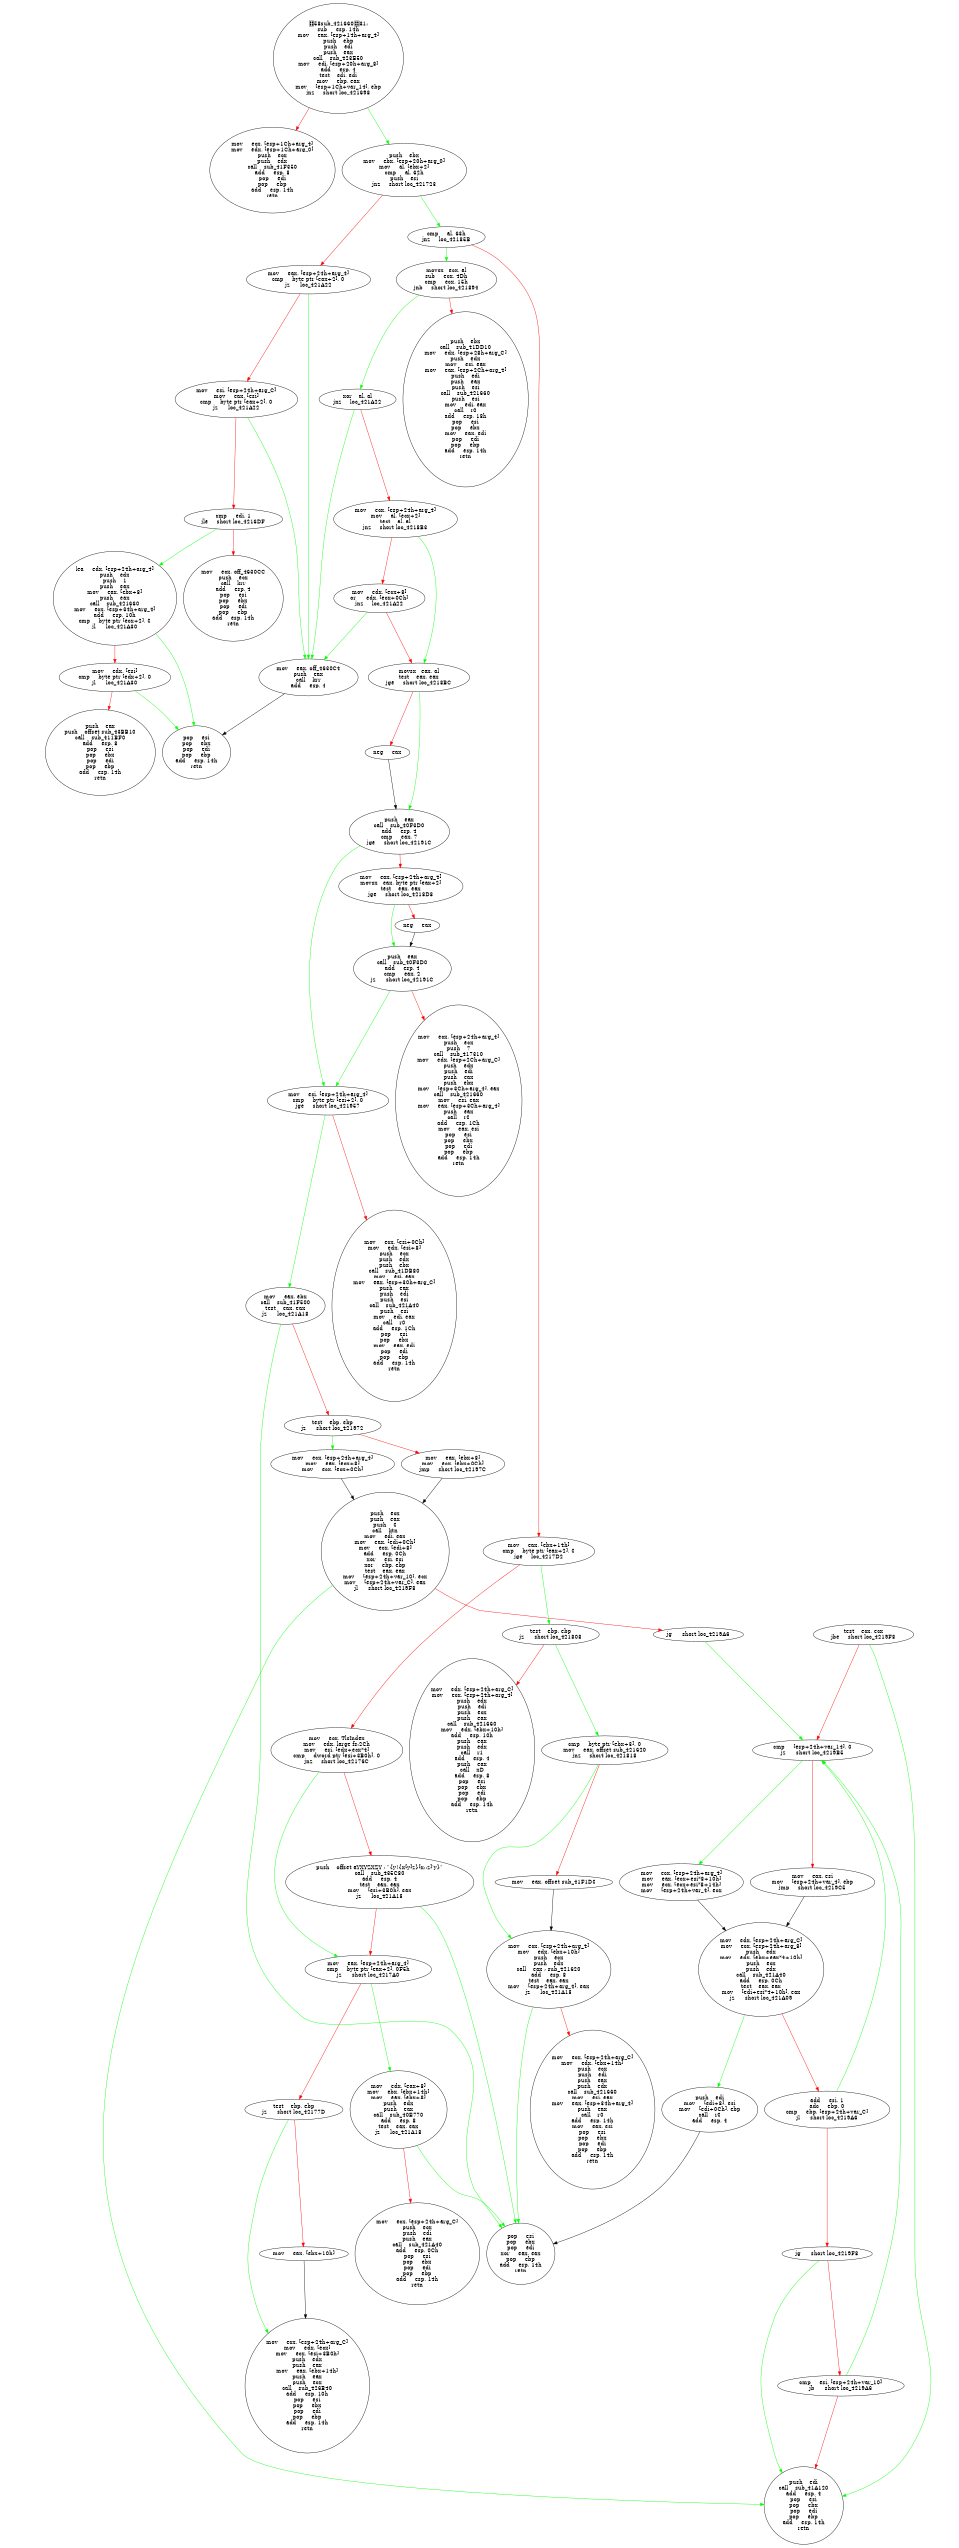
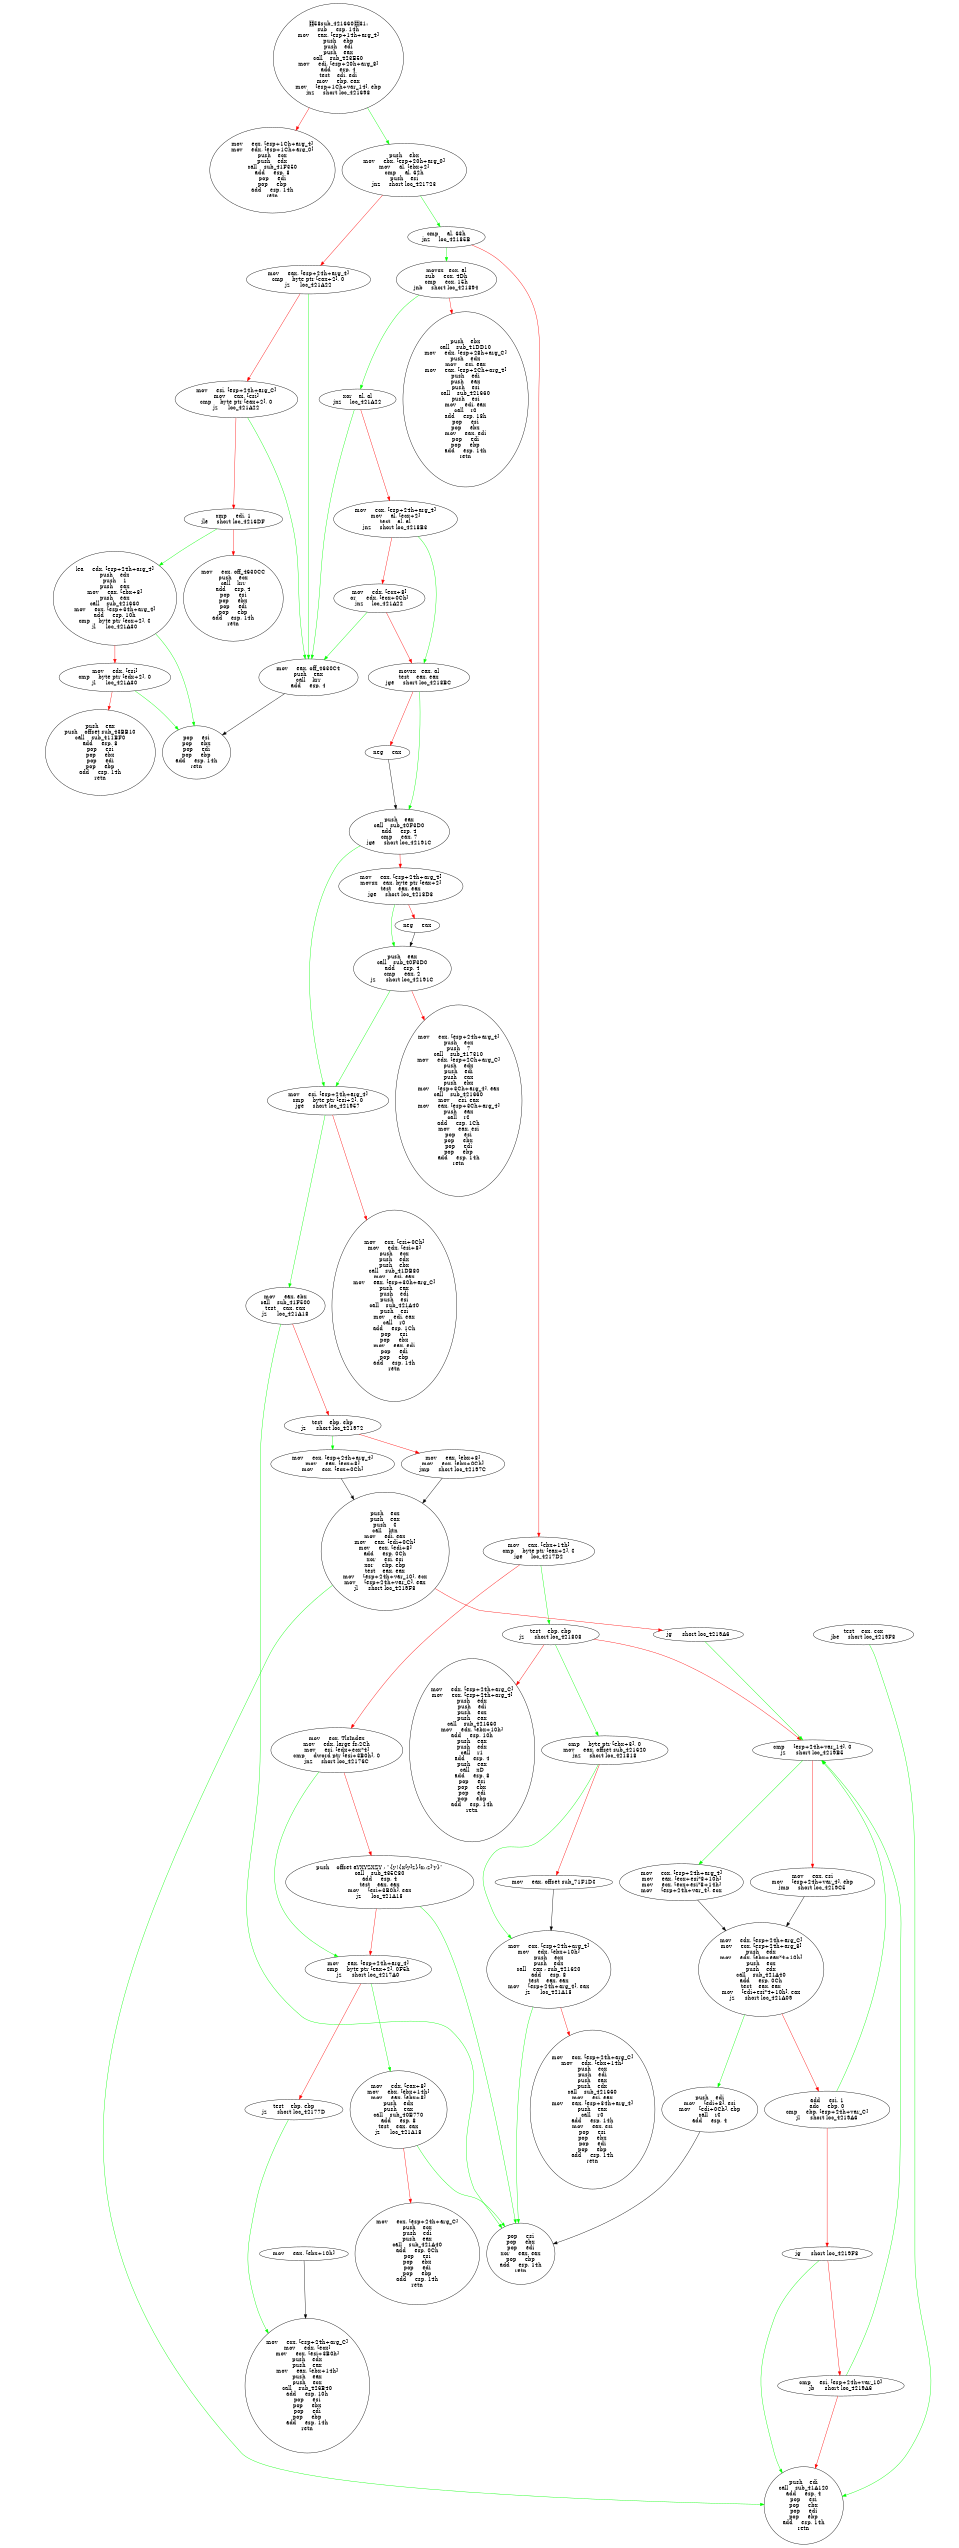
edge "test    ecx, ecx jbe     short loc_4219F8" -> "cmp     [esp+24h+var_14], 0 jz      short loc_4219B5": now "test    ebp, ebp jz      short loc_421808" -> "cmp     [esp+24h+var_14], 0 jz      short loc_4219B5"
node "mov     eax, offset sub_41F1D0": label "mov     eax, offset sub_41F1D0" -> "mov     eax, offset sub_71F1D0"
edge "test    ebp, ebp jz      short loc_42177D" -> "mov     eax, [ebx+10h]": removed
